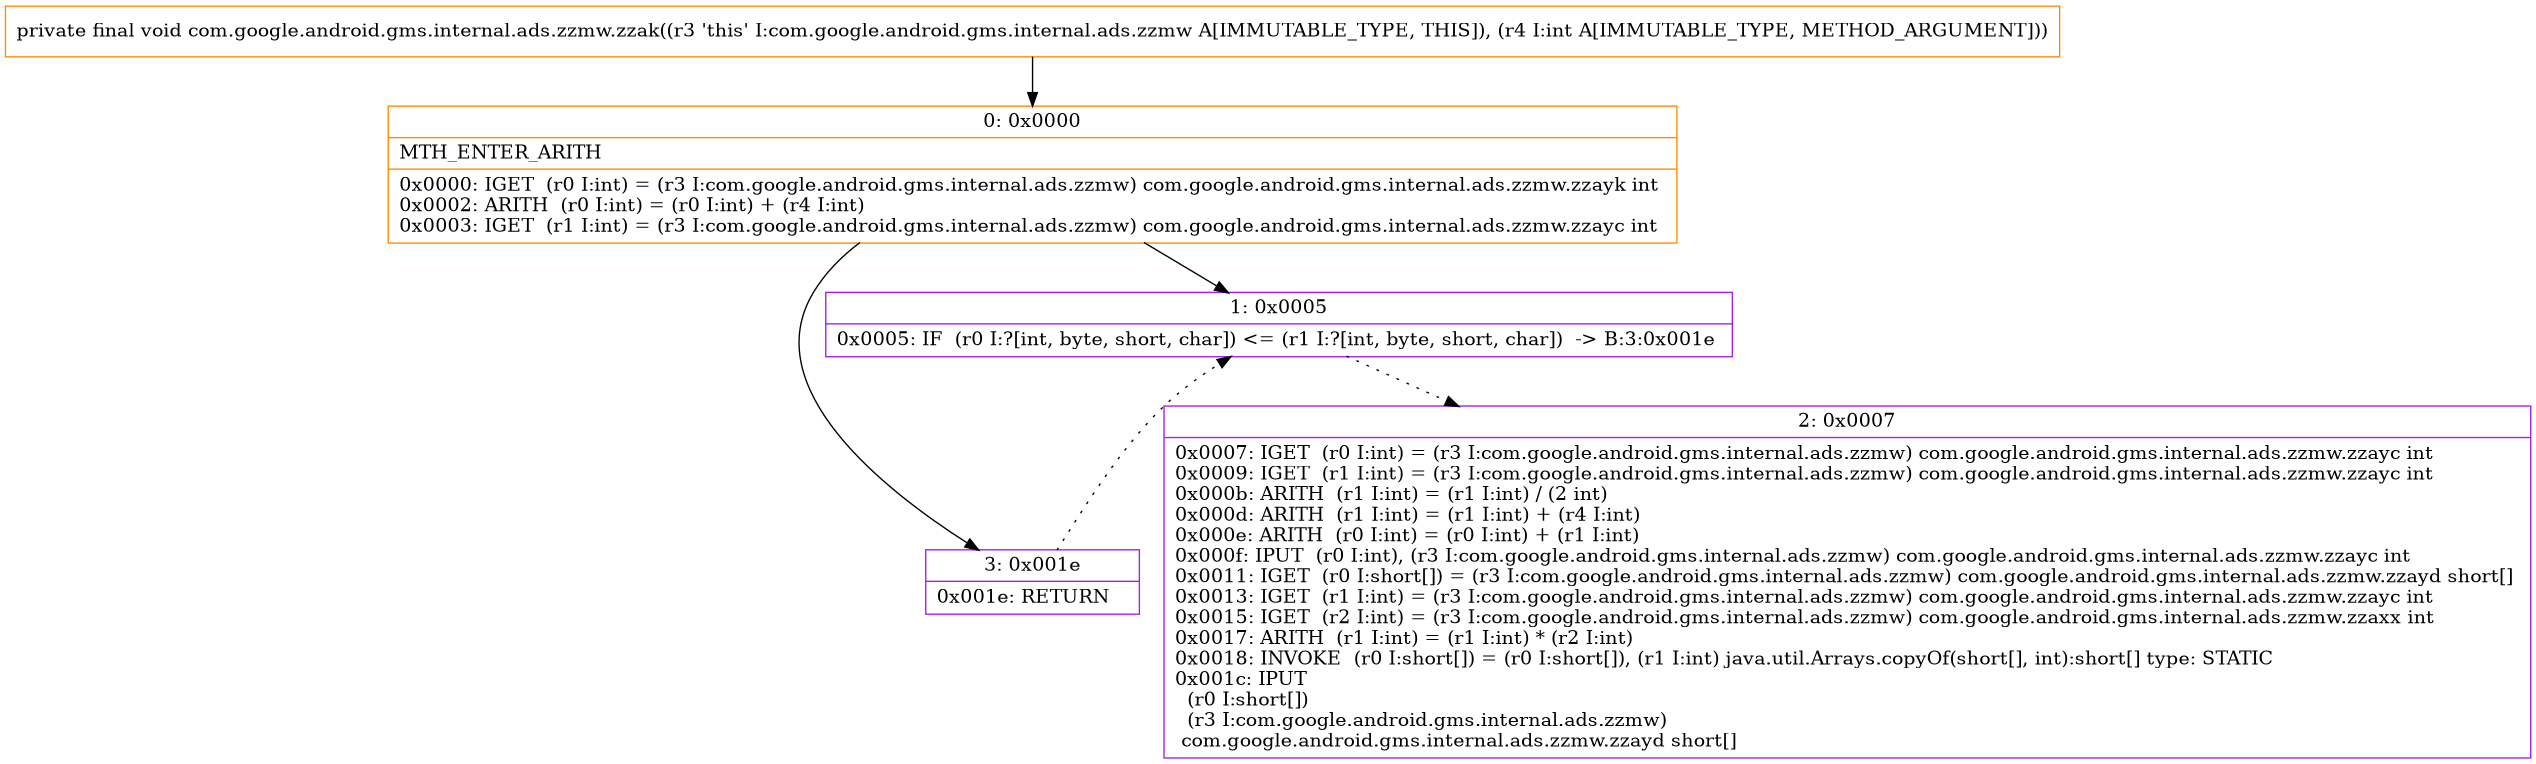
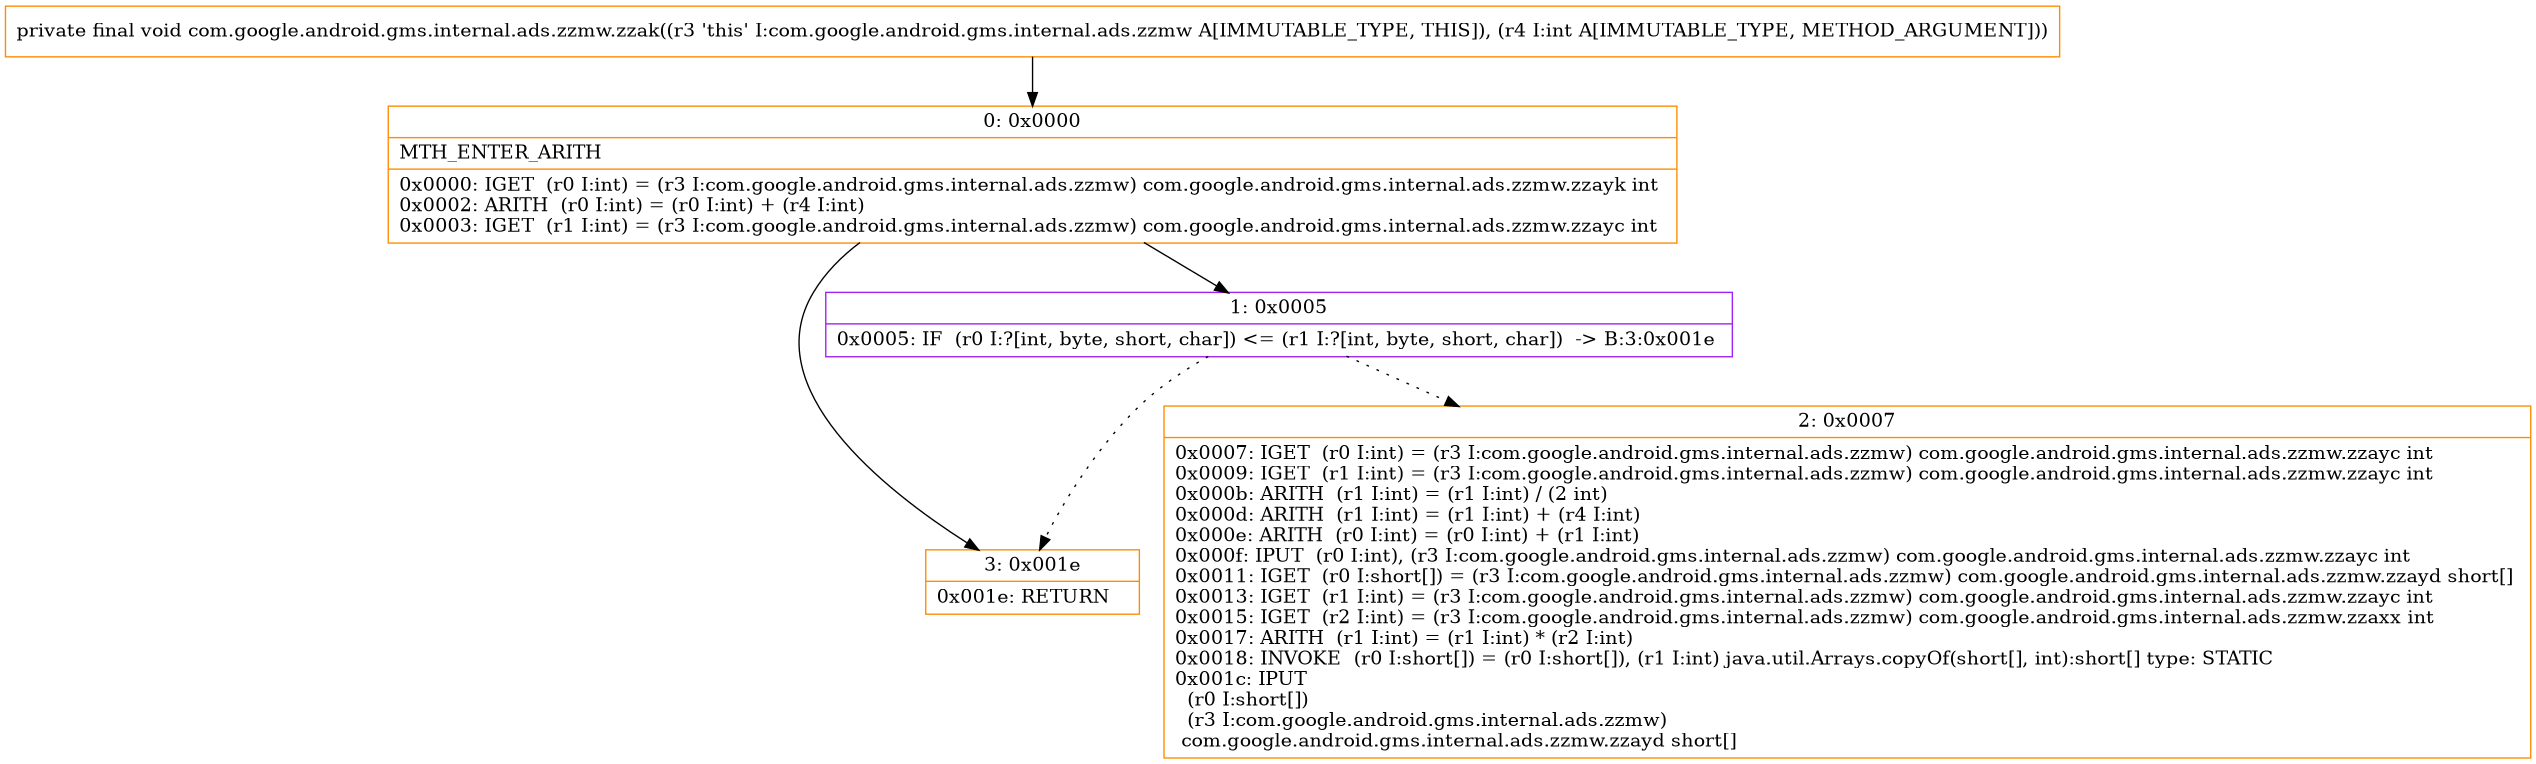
edge "3: 0x001e" -> "1: 0x0005": reversed
node "3: 0x001e": color purple -> darkorange
node "2: 0x0007": color purple -> darkorange
